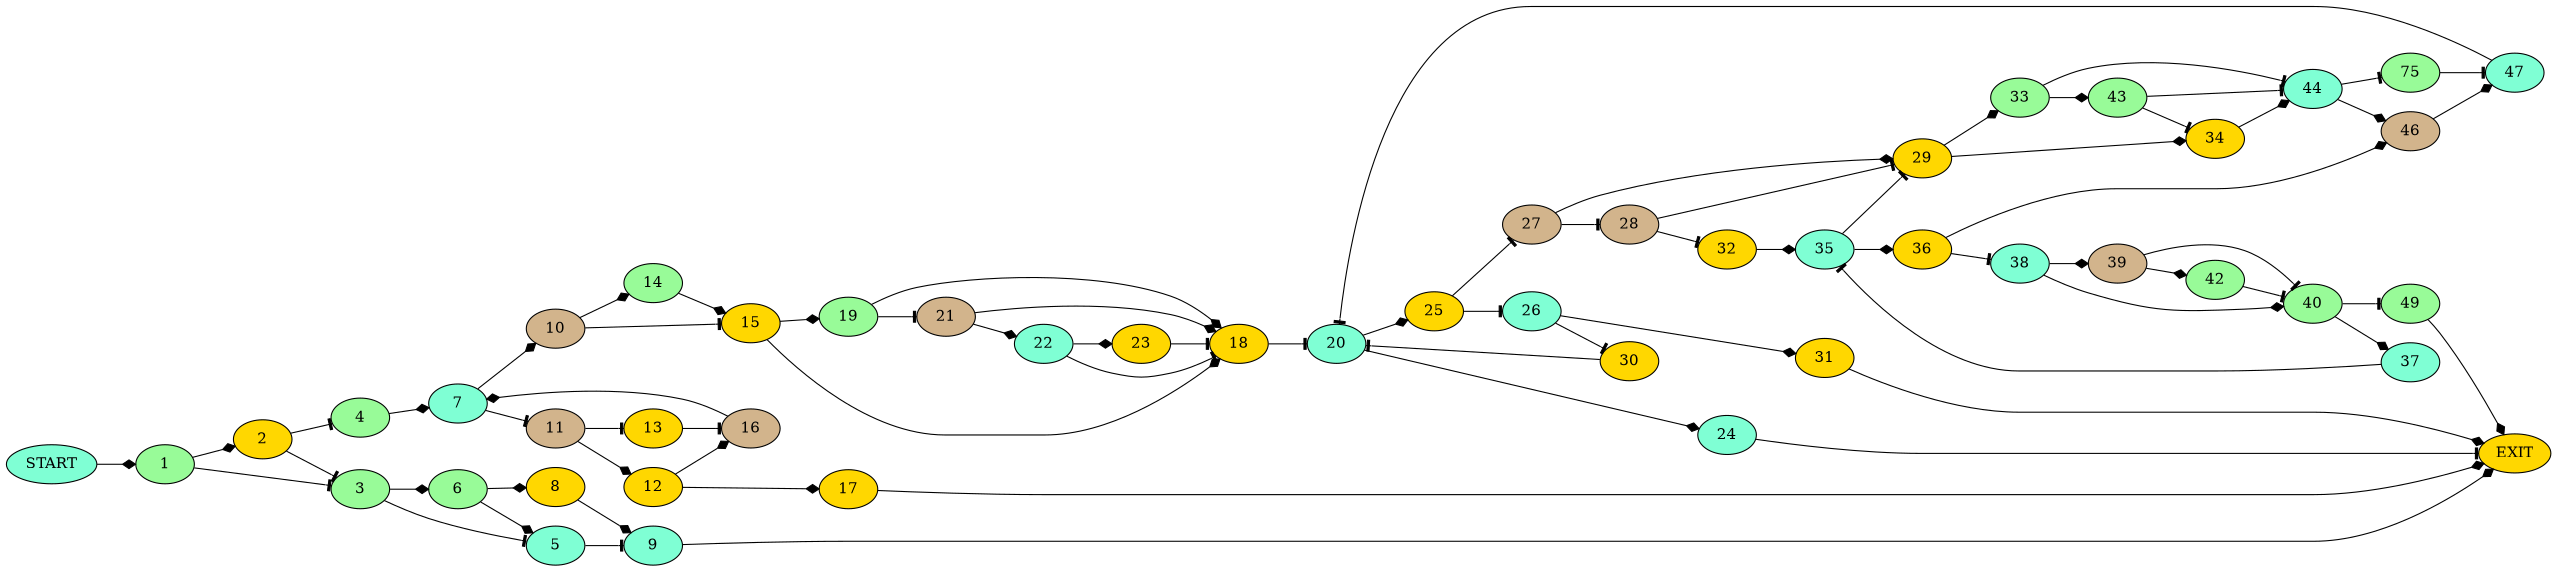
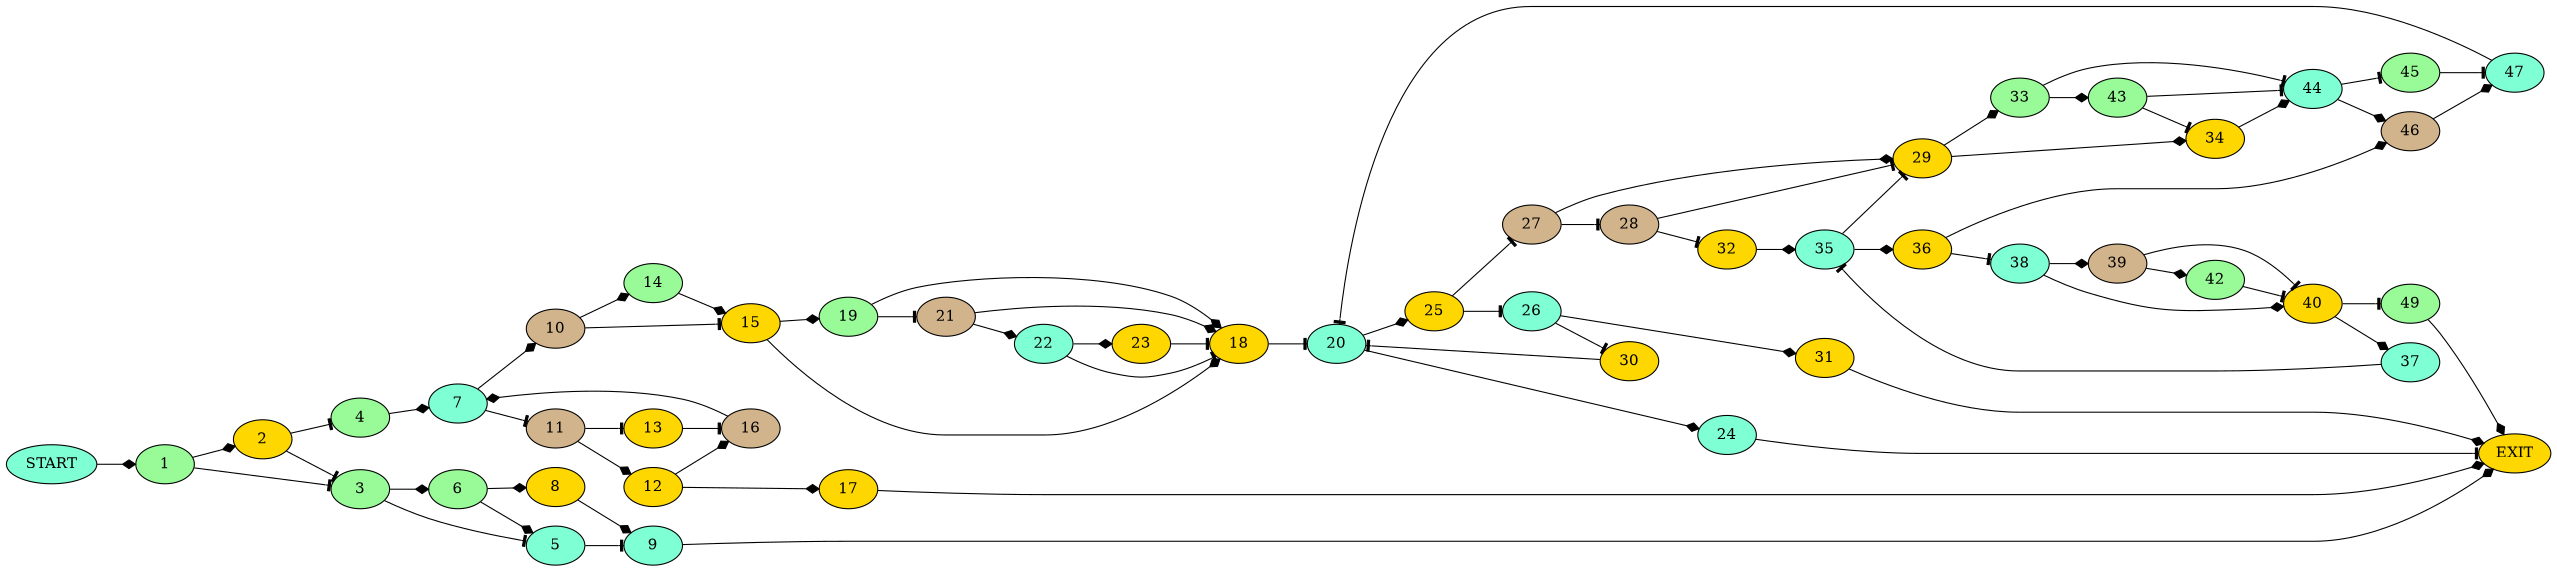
node "75": label "75" -> "45"
node "40": fillcolor palegreen -> gold
